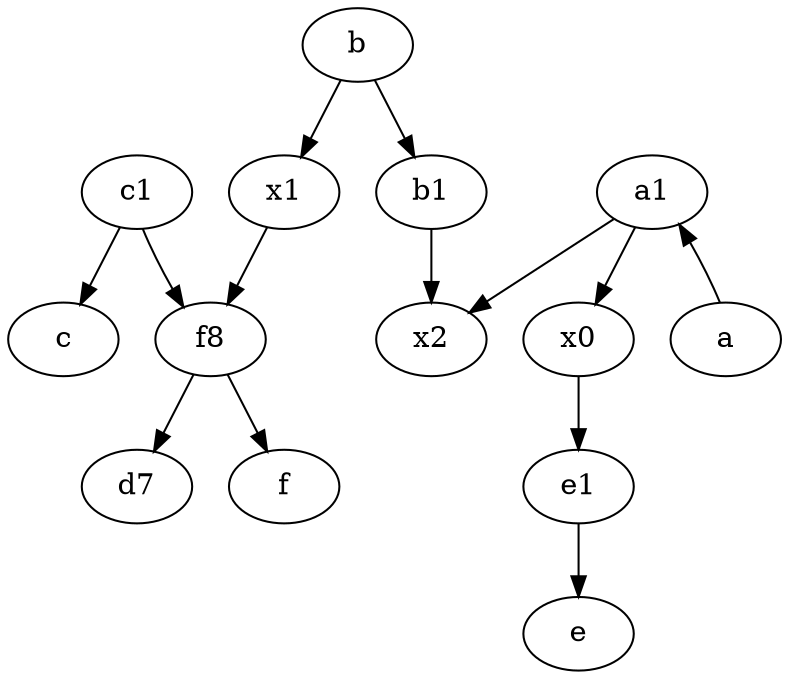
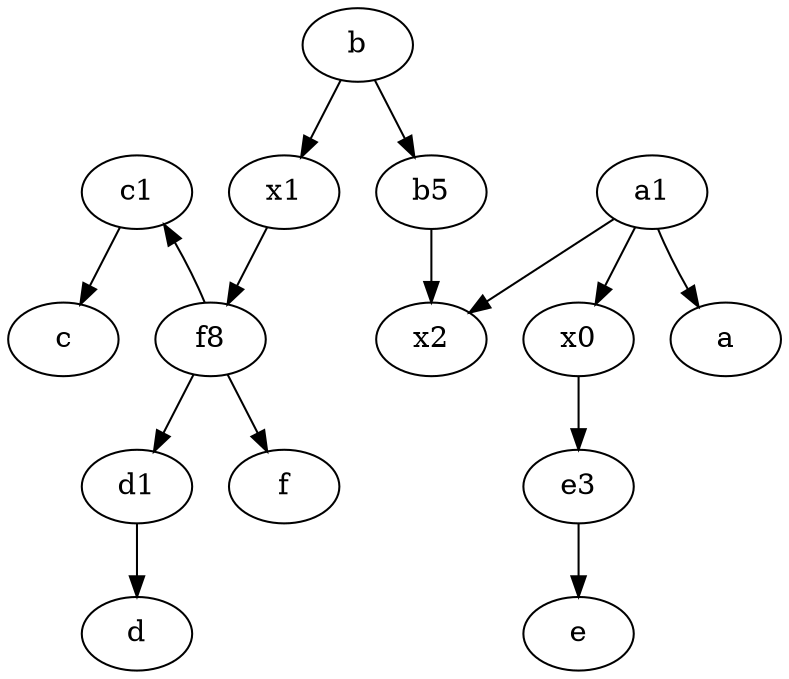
node "b1": label "b1" -> "b5"
edge "c1" -> "f8": reversed
edge "a" -> "a1": reversed
node "d7": label "d7" -> "d1"
node "e1": label "e1" -> "e3"
node "d": added
